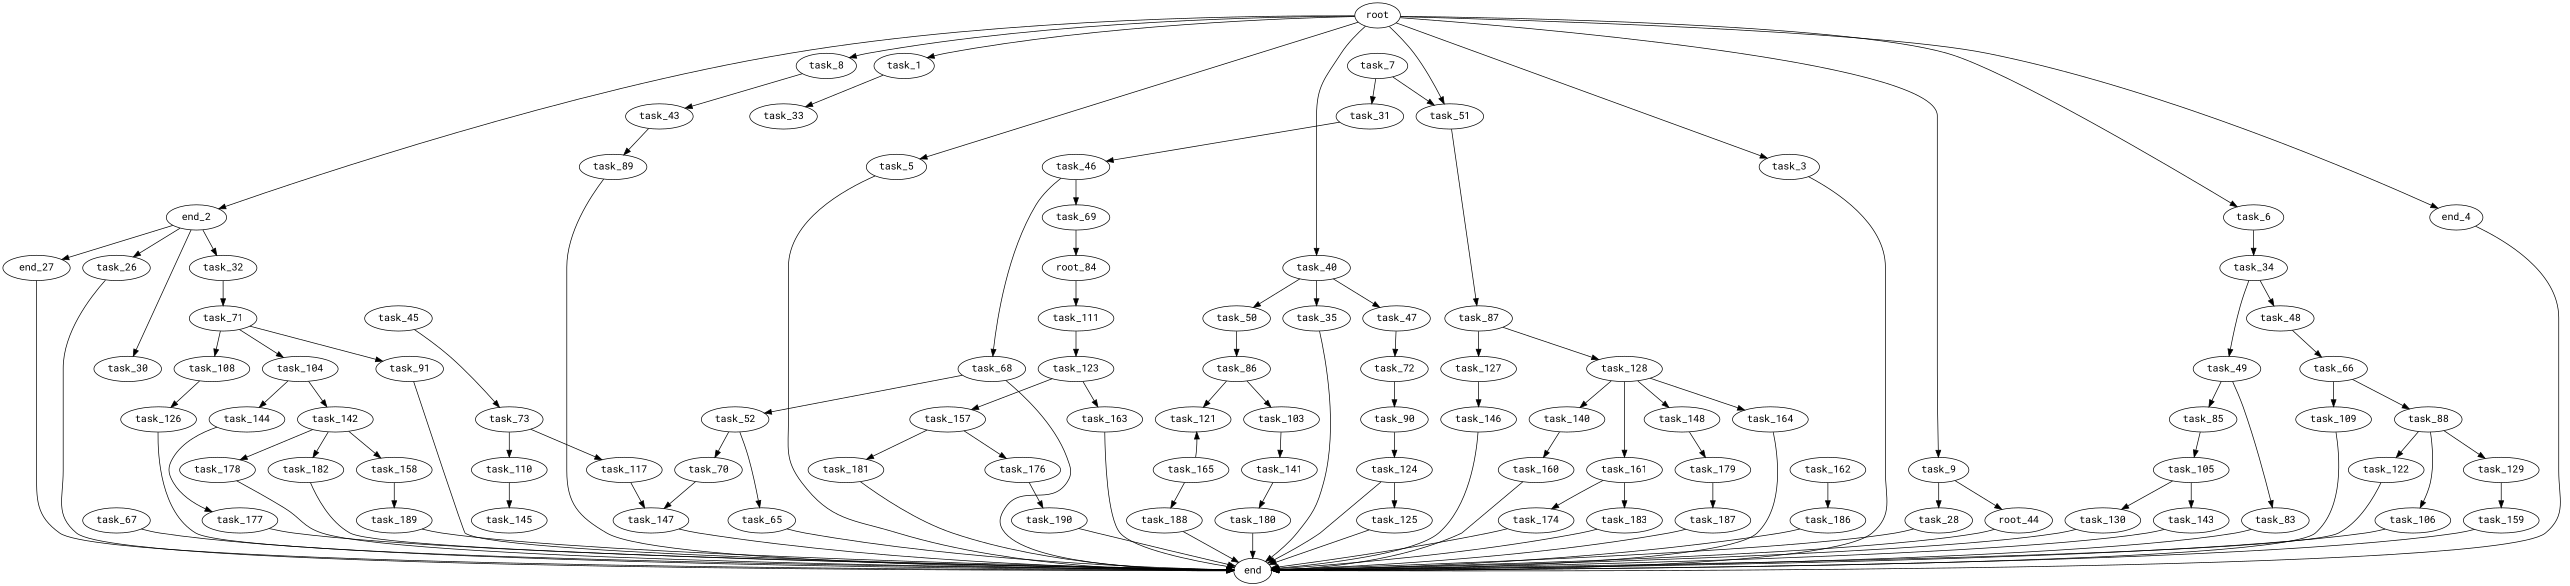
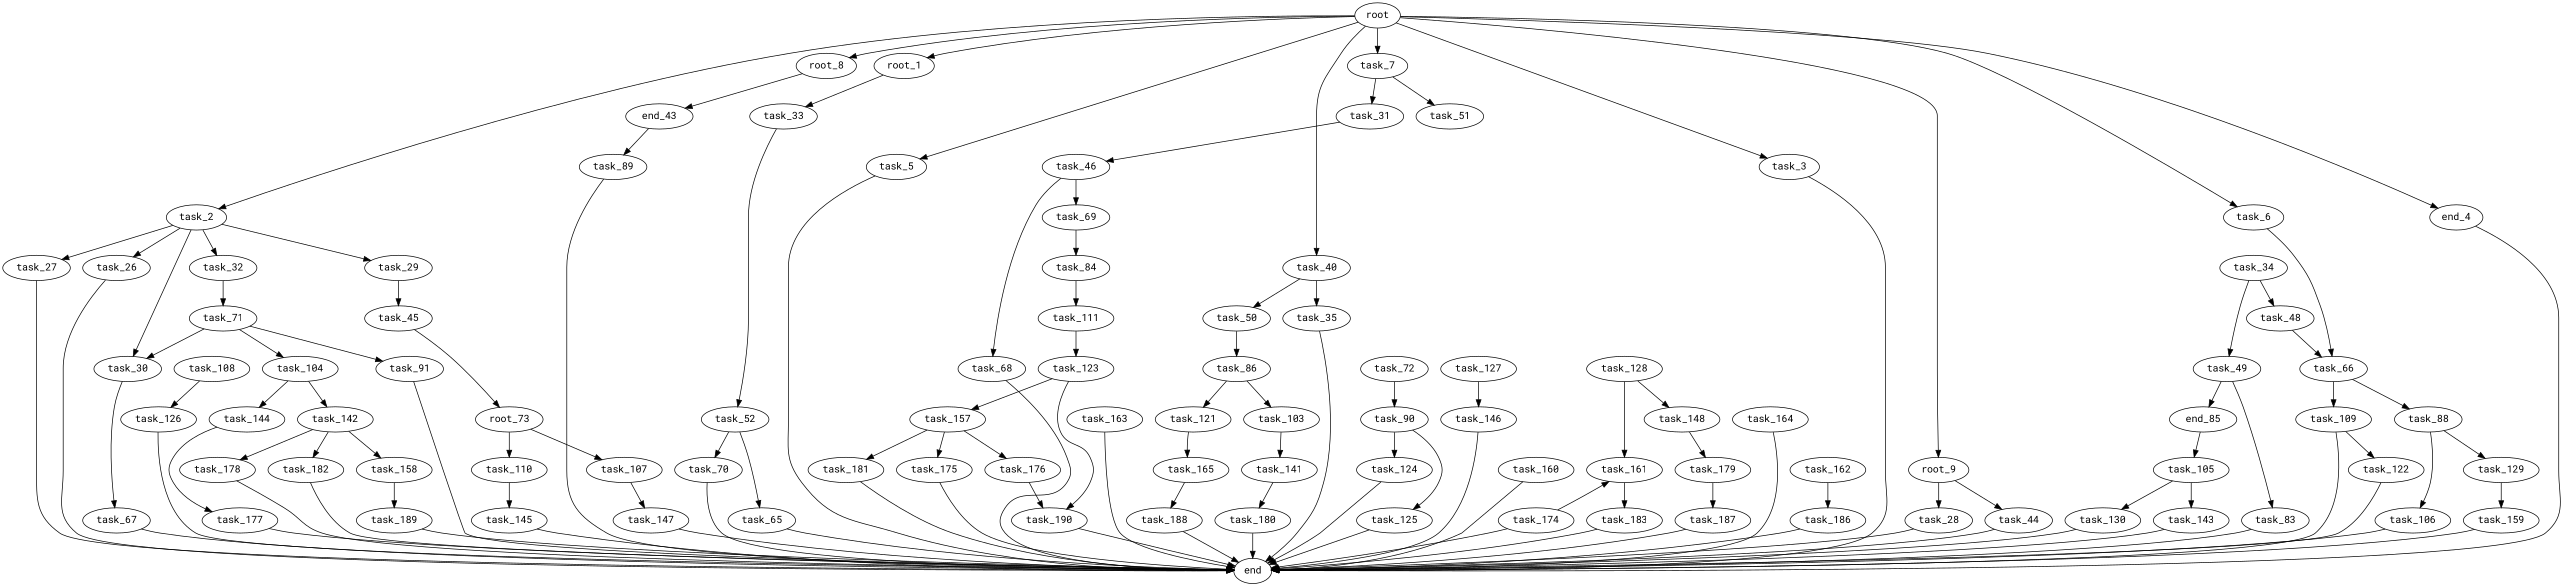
edge "root" -> "task_51": now "root" -> "task_7"
node "task_8": label "task_8" -> "root_8"
node "task_1": label "task_1" -> "root_1"
node "task_43": label "task_43" -> "end_43"
node "end_2": label "end_2" -> "task_2"
edge "task_6" -> "task_34": now "task_6" -> "task_66"
node "end_27": label "end_27" -> "task_27"
node "task_29": added
node "root_84": label "root_84" -> "task_84"
node "task_47": removed
node "task_87": removed
edge "task_71" -> "task_108": now "task_71" -> "task_30"
edge "task_123" -> "task_163": now "task_123" -> "task_190"
edge "task_128" -> "task_164": removed
edge "task_68" -> "task_52": now "task_33" -> "task_52"
node "task_73": label "task_73" -> "root_73"
node "task_140": removed
node "task_85": label "task_85" -> "end_85"
edge "task_30" -> "task_67": added
edge "task_88" -> "task_122": now "task_109" -> "task_122"
edge "task_165" -> "task_121": reversed
node "task_117": label "task_117" -> "task_107"
node "task_175": added
node "task_9": label "task_9" -> "root_9"
edge "task_124" -> "task_125": now "task_90" -> "task_125"
edge "task_70" -> "task_147": now "task_70" -> "end"
edge "task_161" -> "task_174": reversed
node "root_44": label "root_44" -> "task_44"
edge "task_145" -> "end": added
